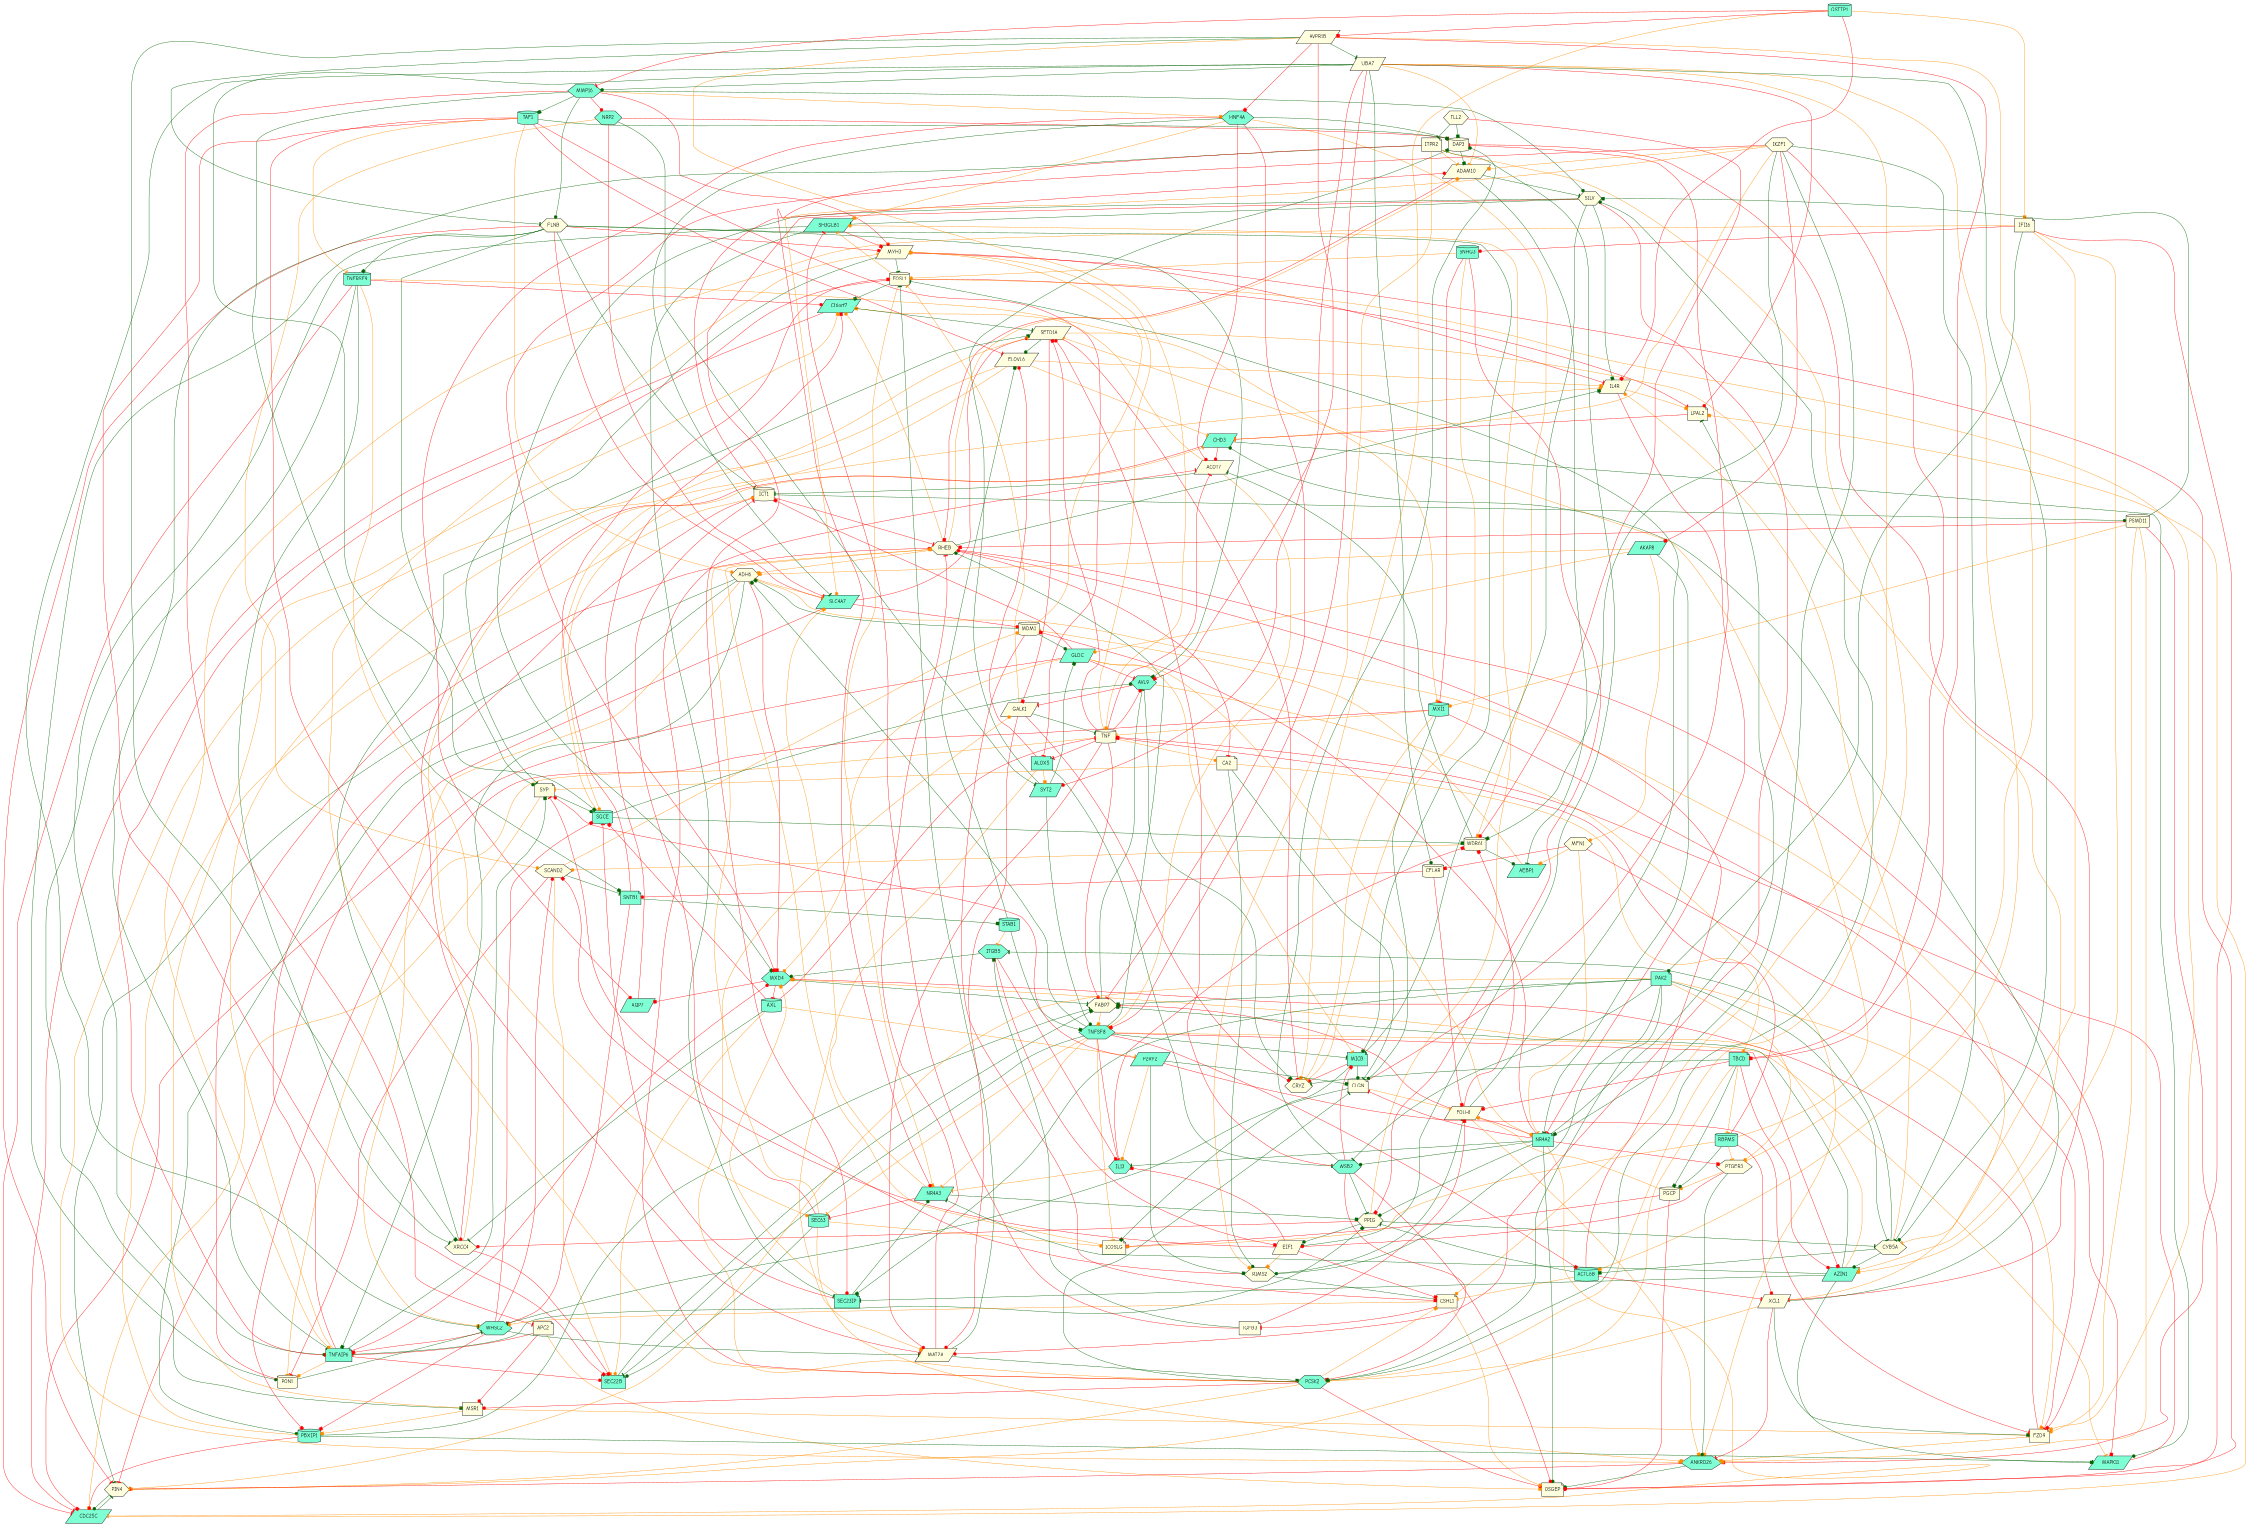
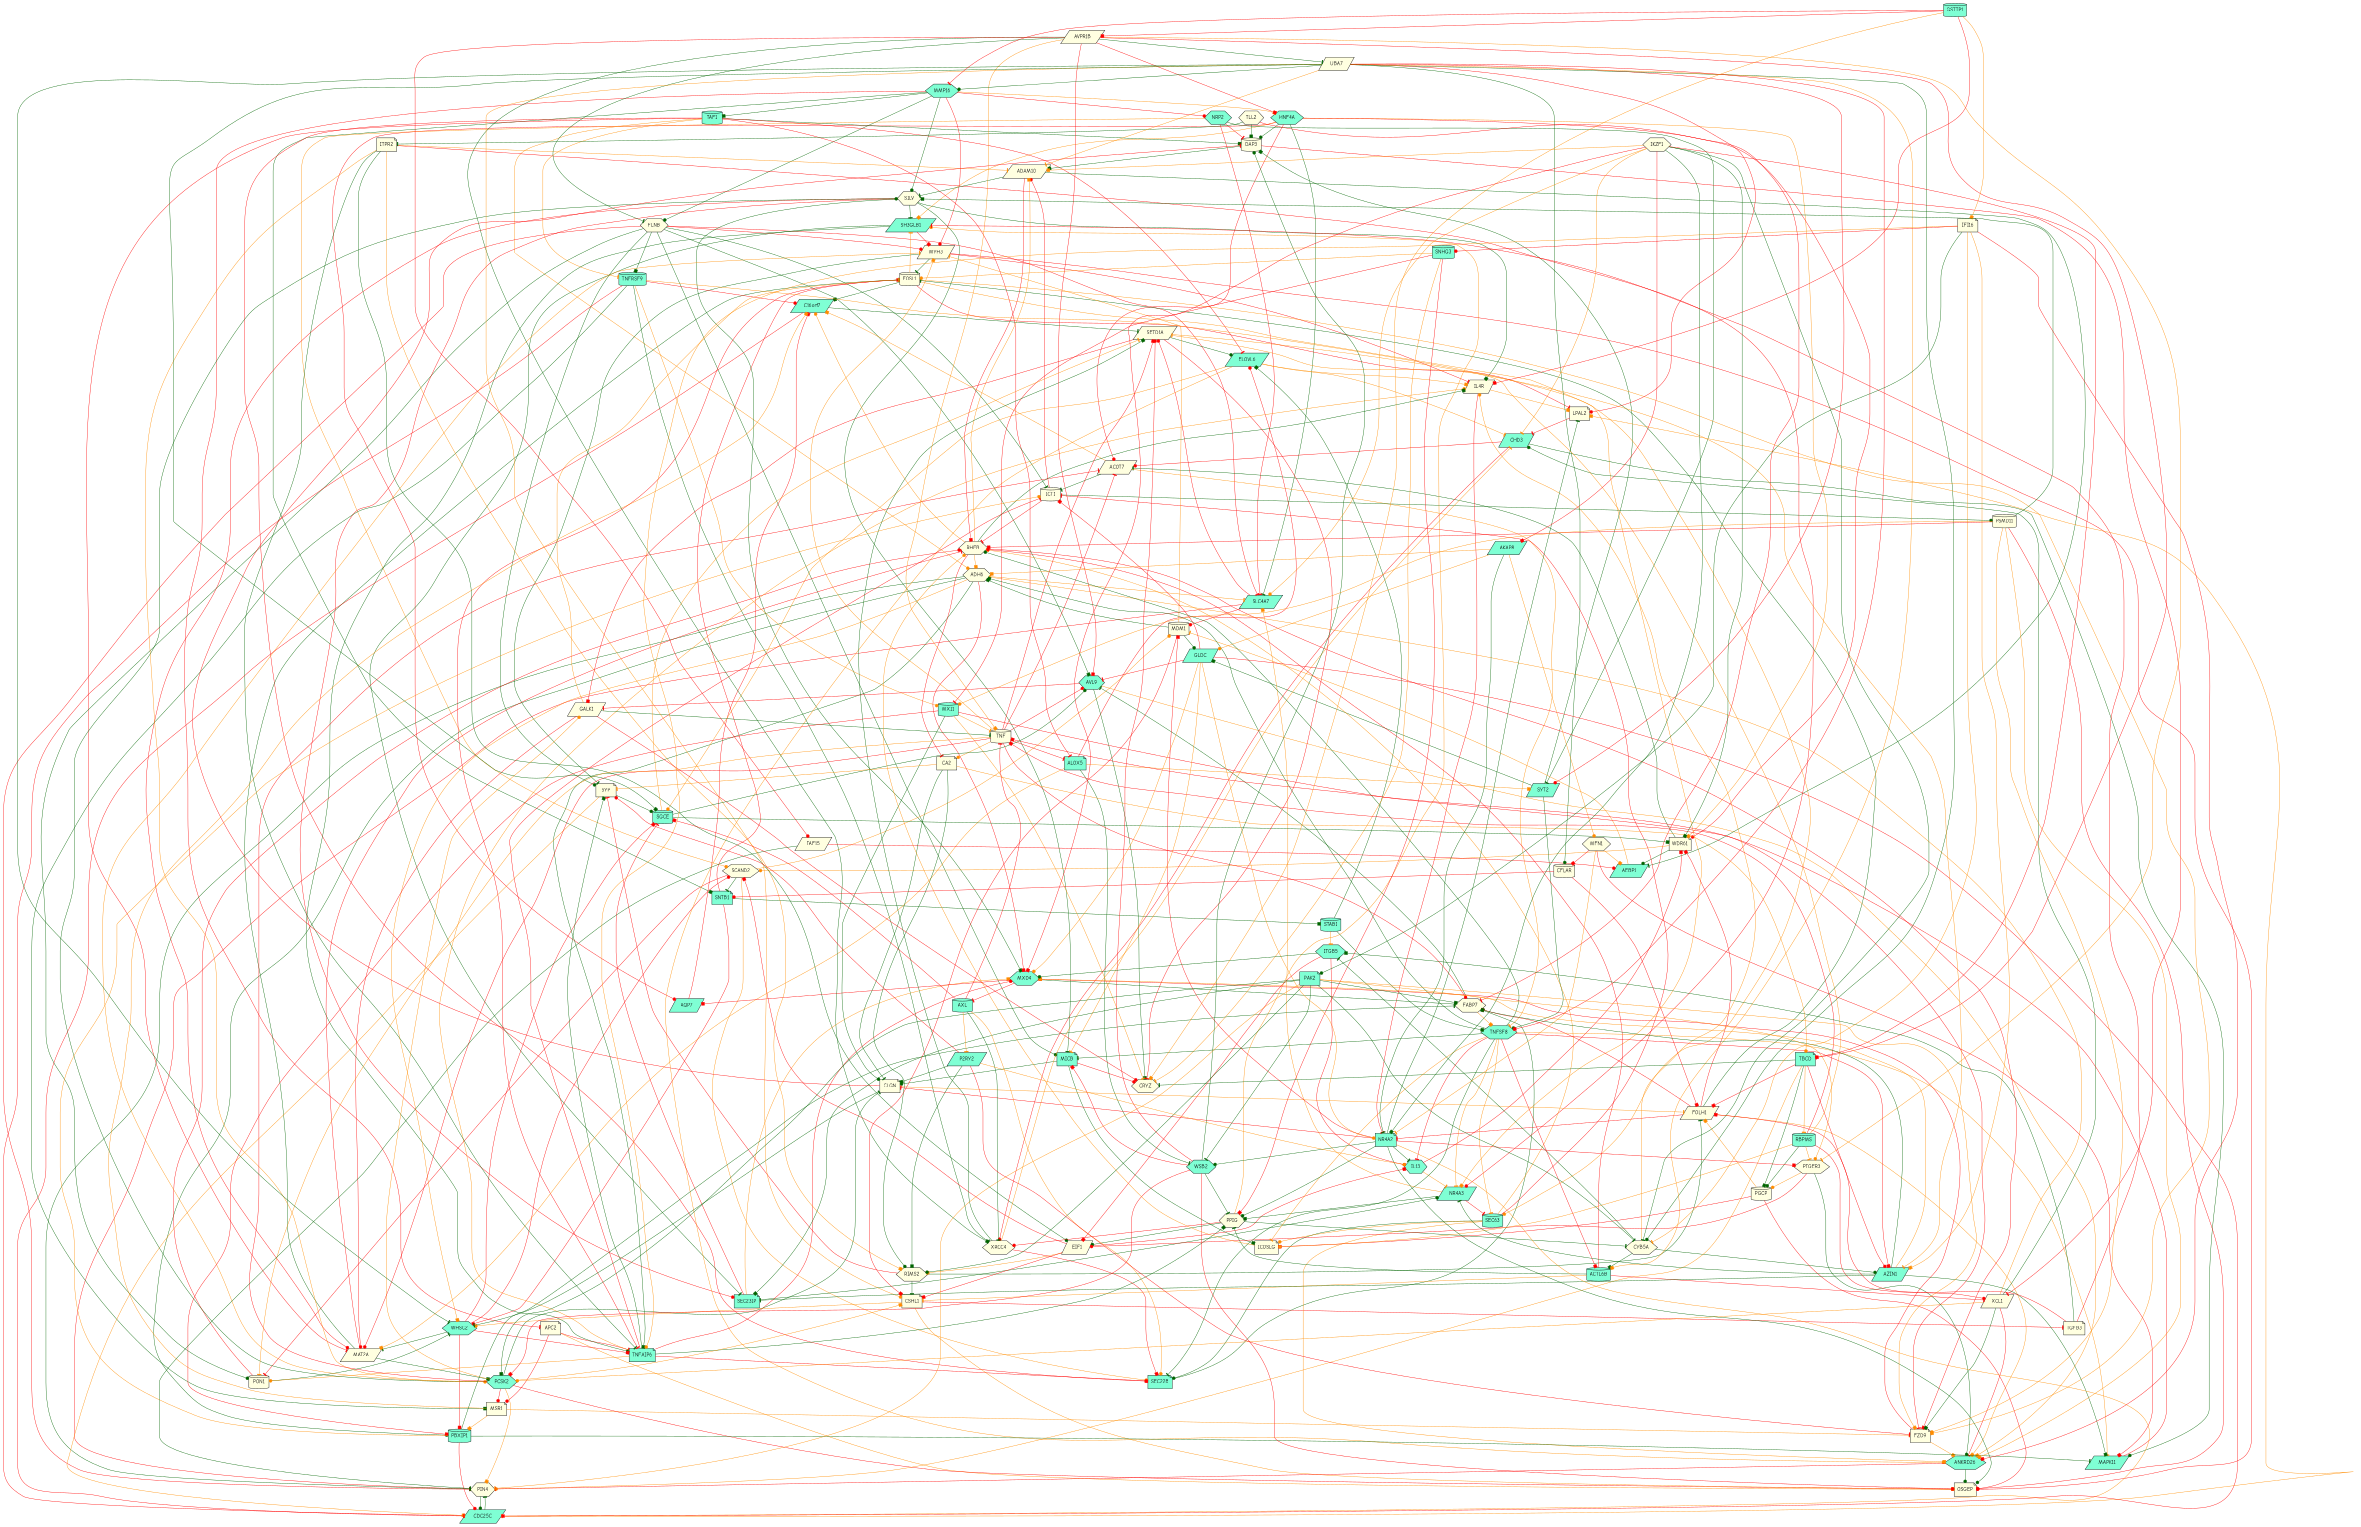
node "ELOVL6": fillcolor lightyellow -> aquamarine
node "TAF15": added
node "WDR61": shape cylinder -> note
